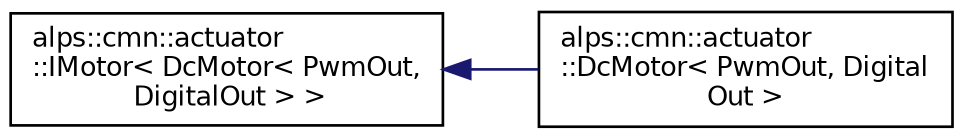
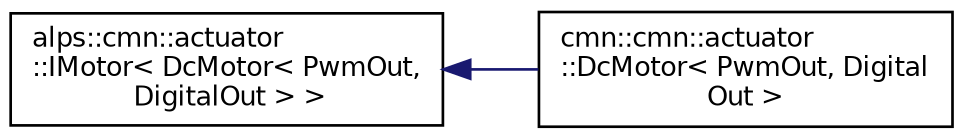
node "alps::cmn::actuator ::DcMotor< PwmOut, Digital Out >": label "alps::cmn::actuator ::DcMotor< PwmOut, Digital Out >" -> "cmn::cmn::actuator ::DcMotor< PwmOut, Digital Out >"
